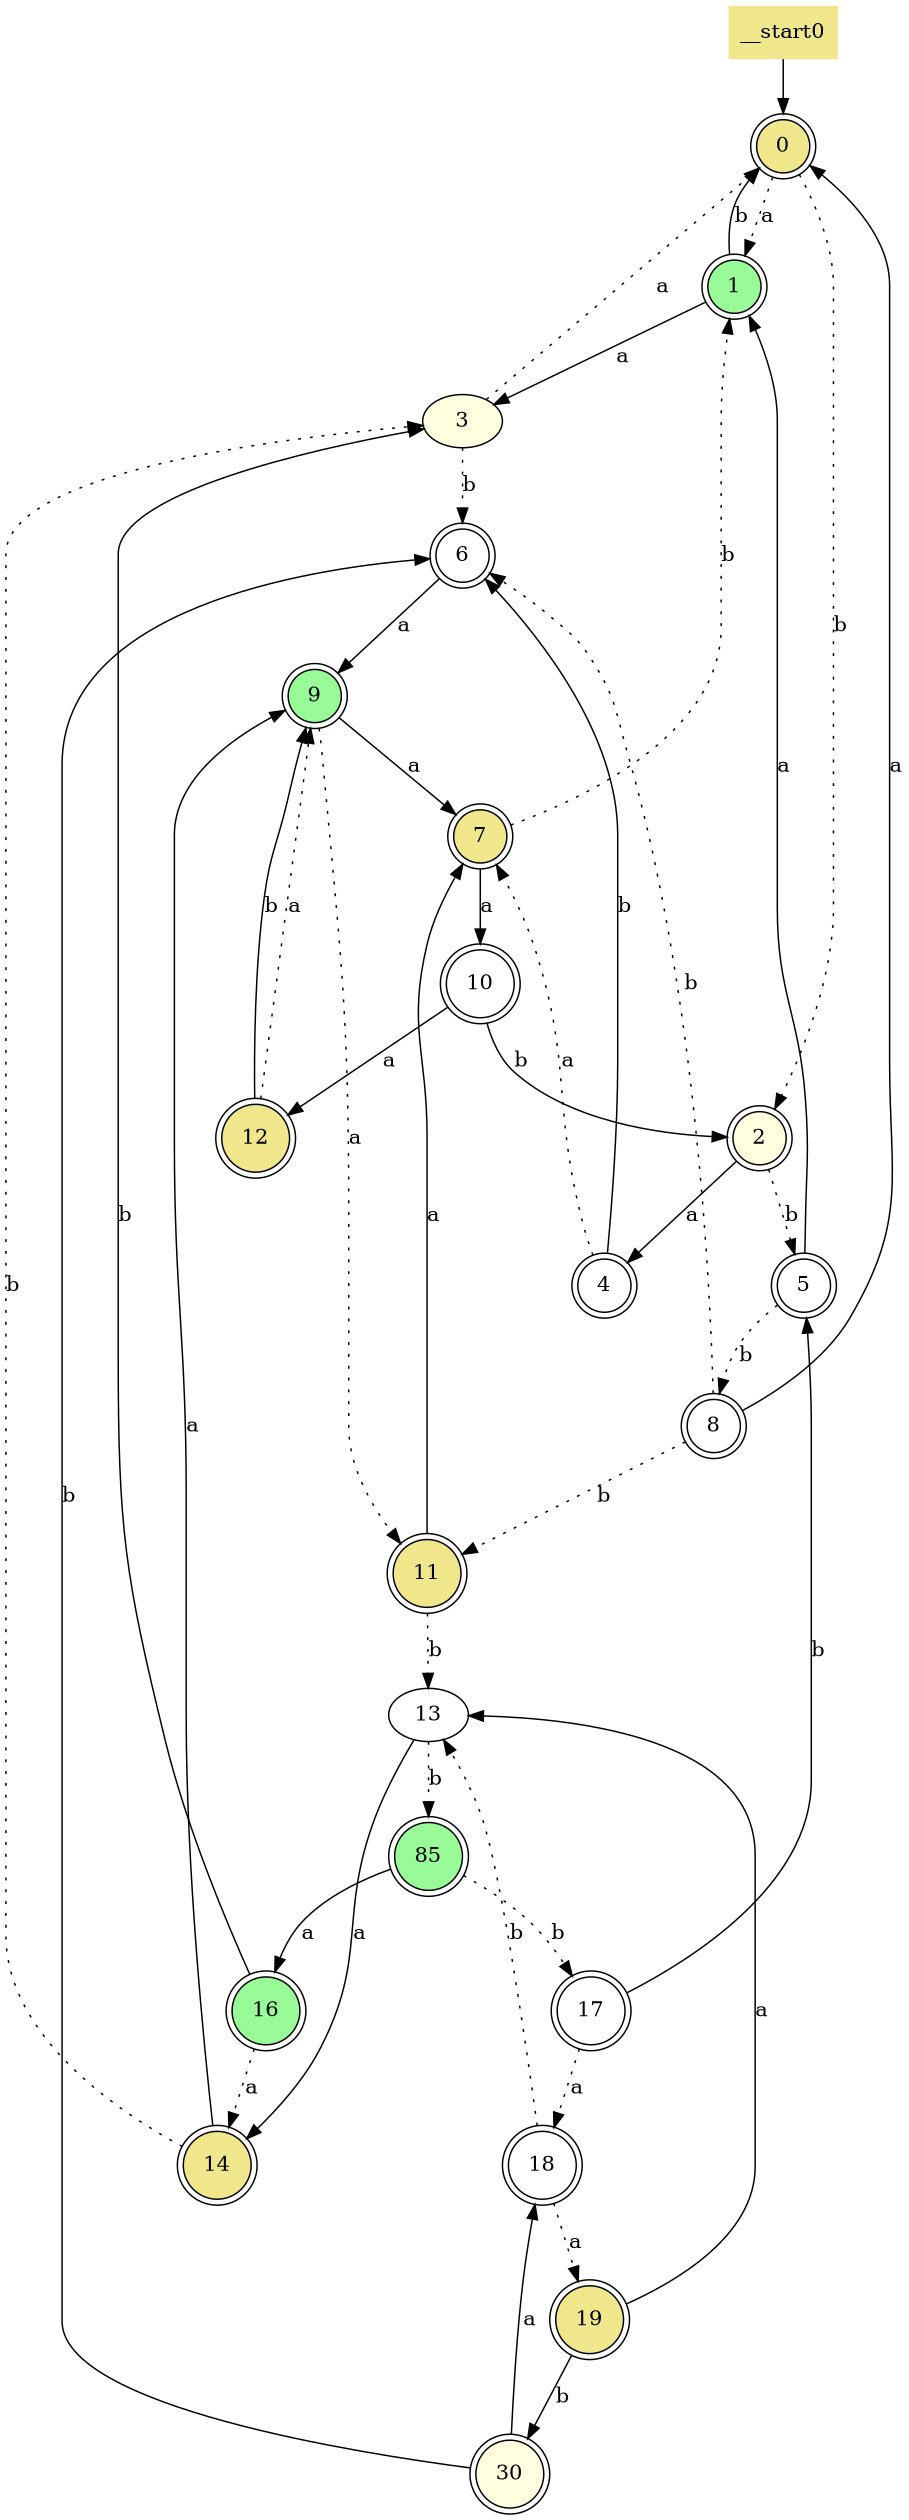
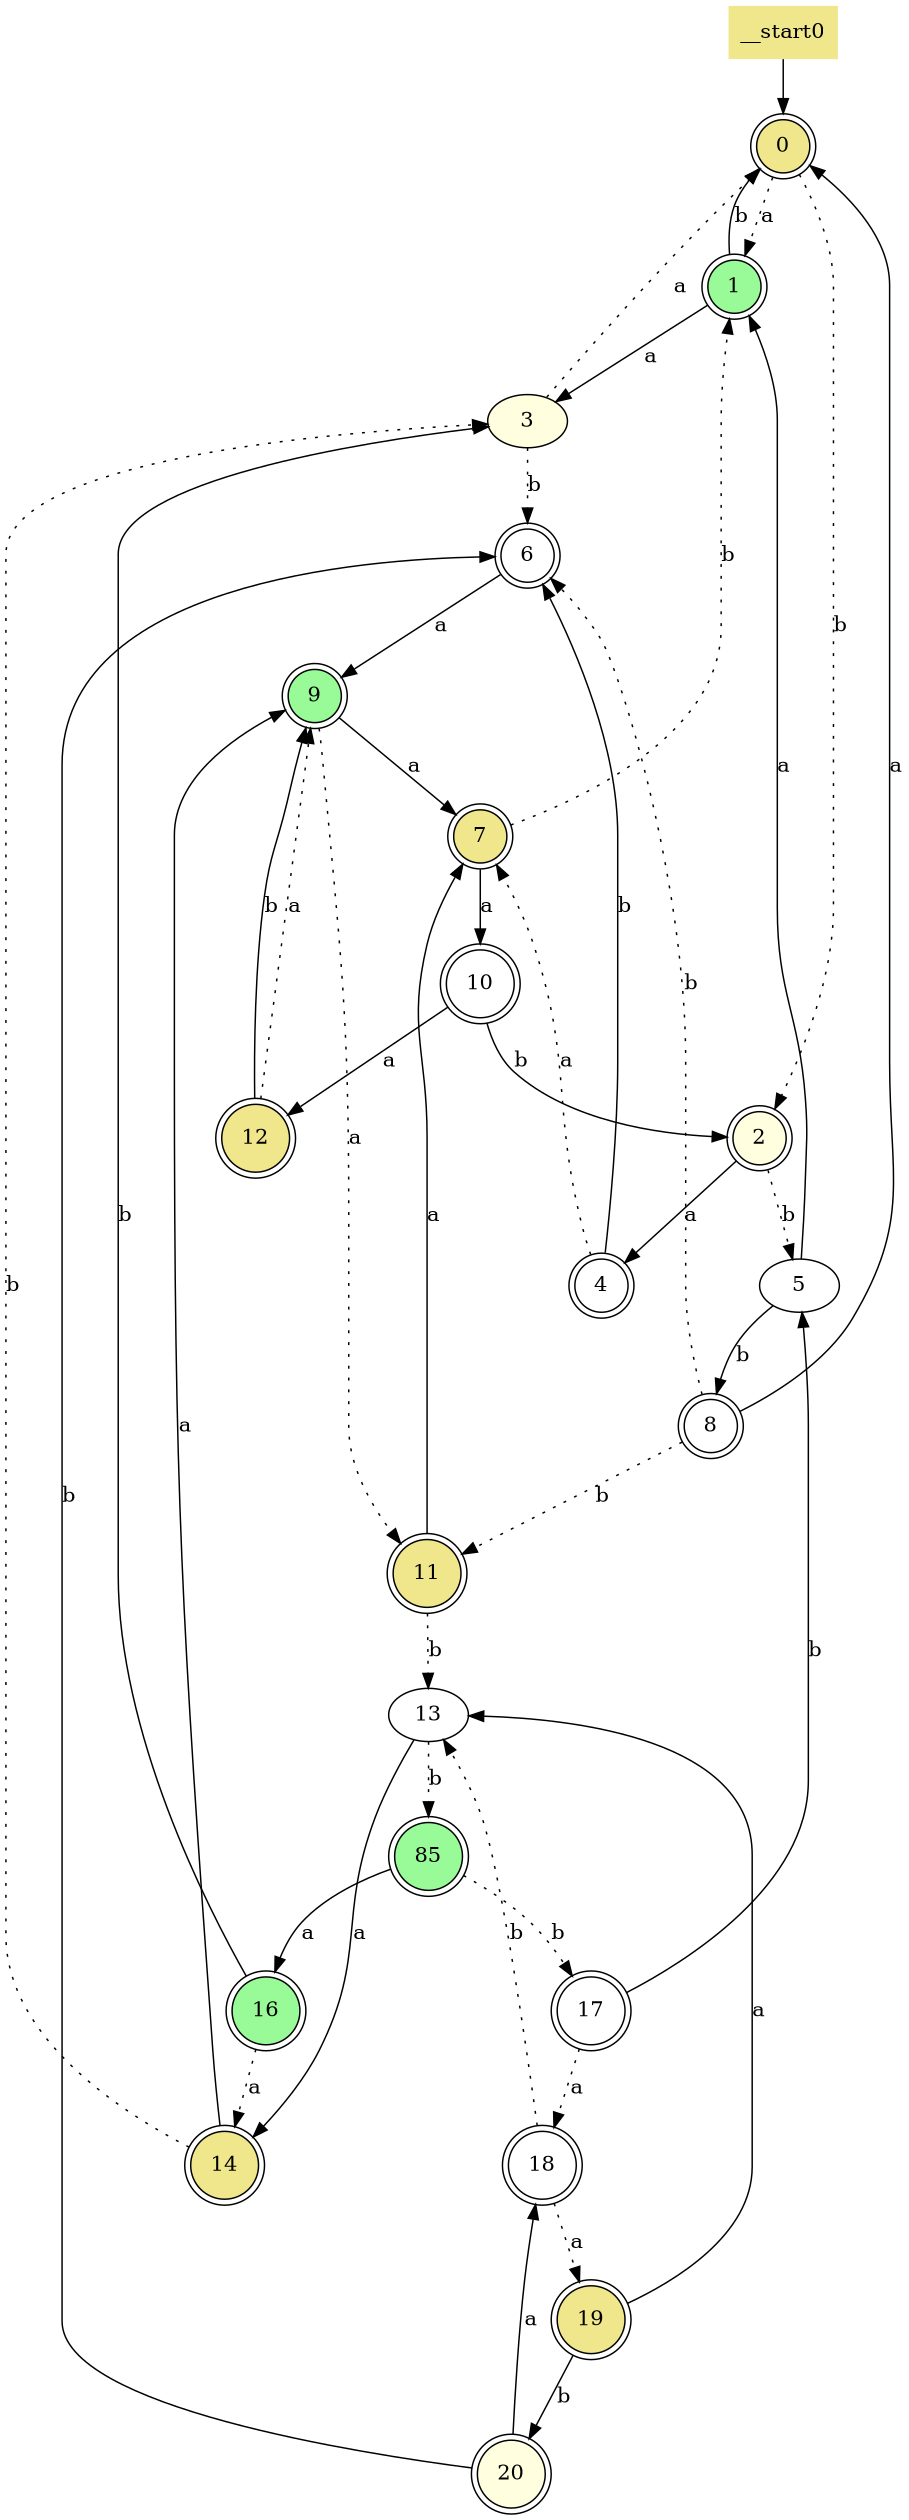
node "5": shape doublecircle -> ellipse
edge "5" -> "8": style dotted -> solid
node "30": label "30" -> "20"
